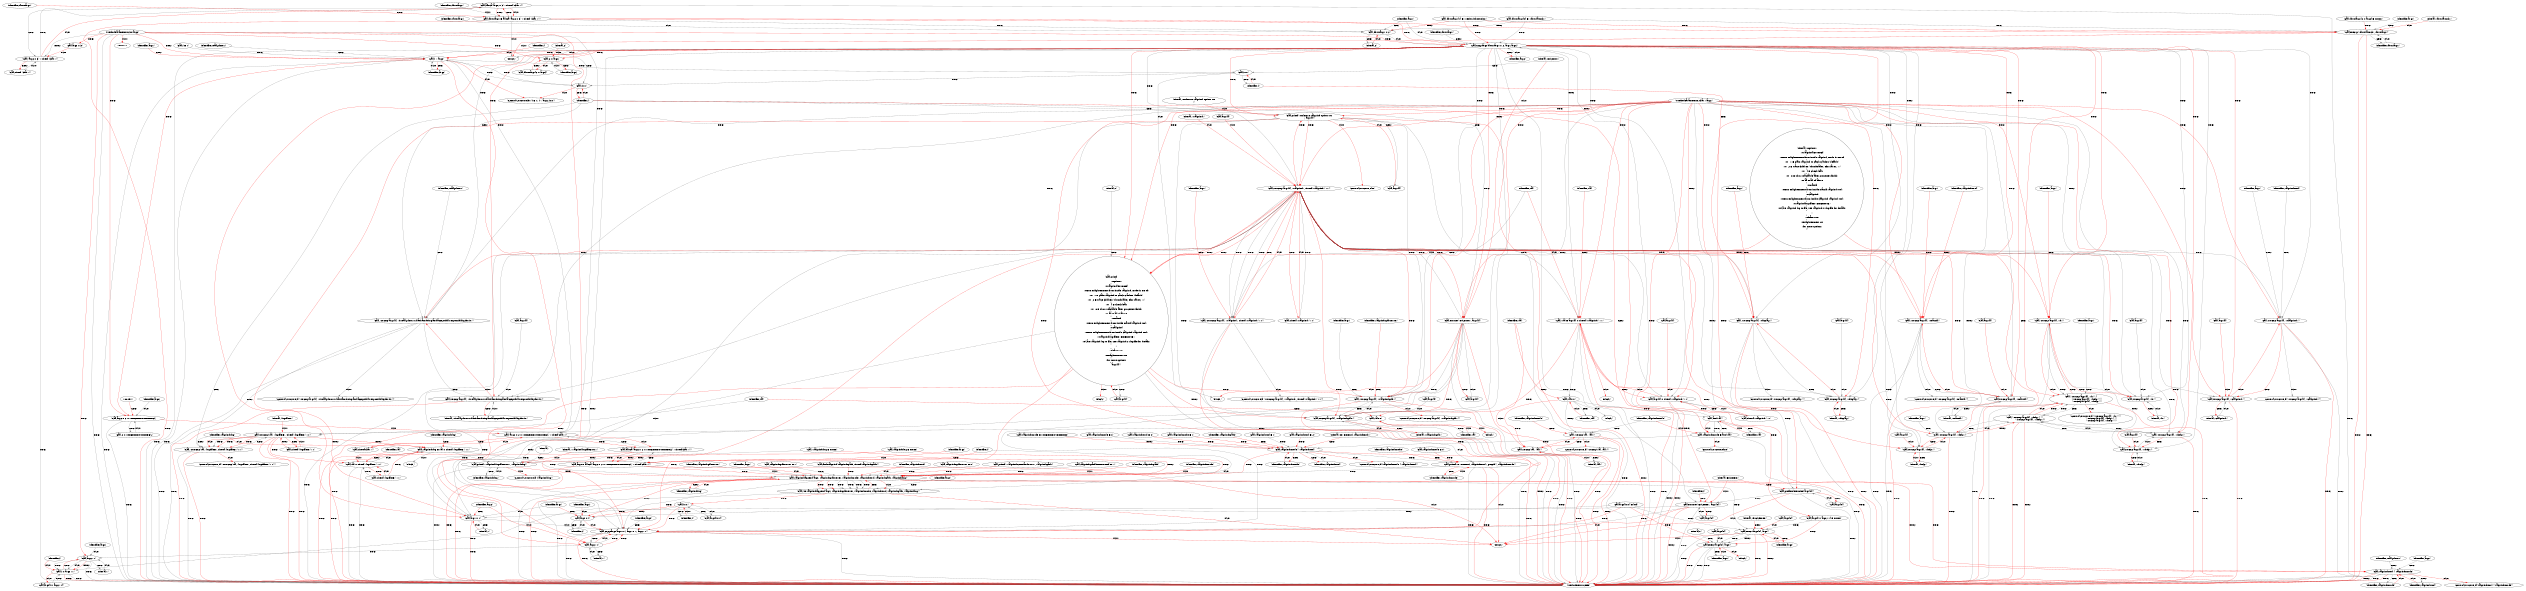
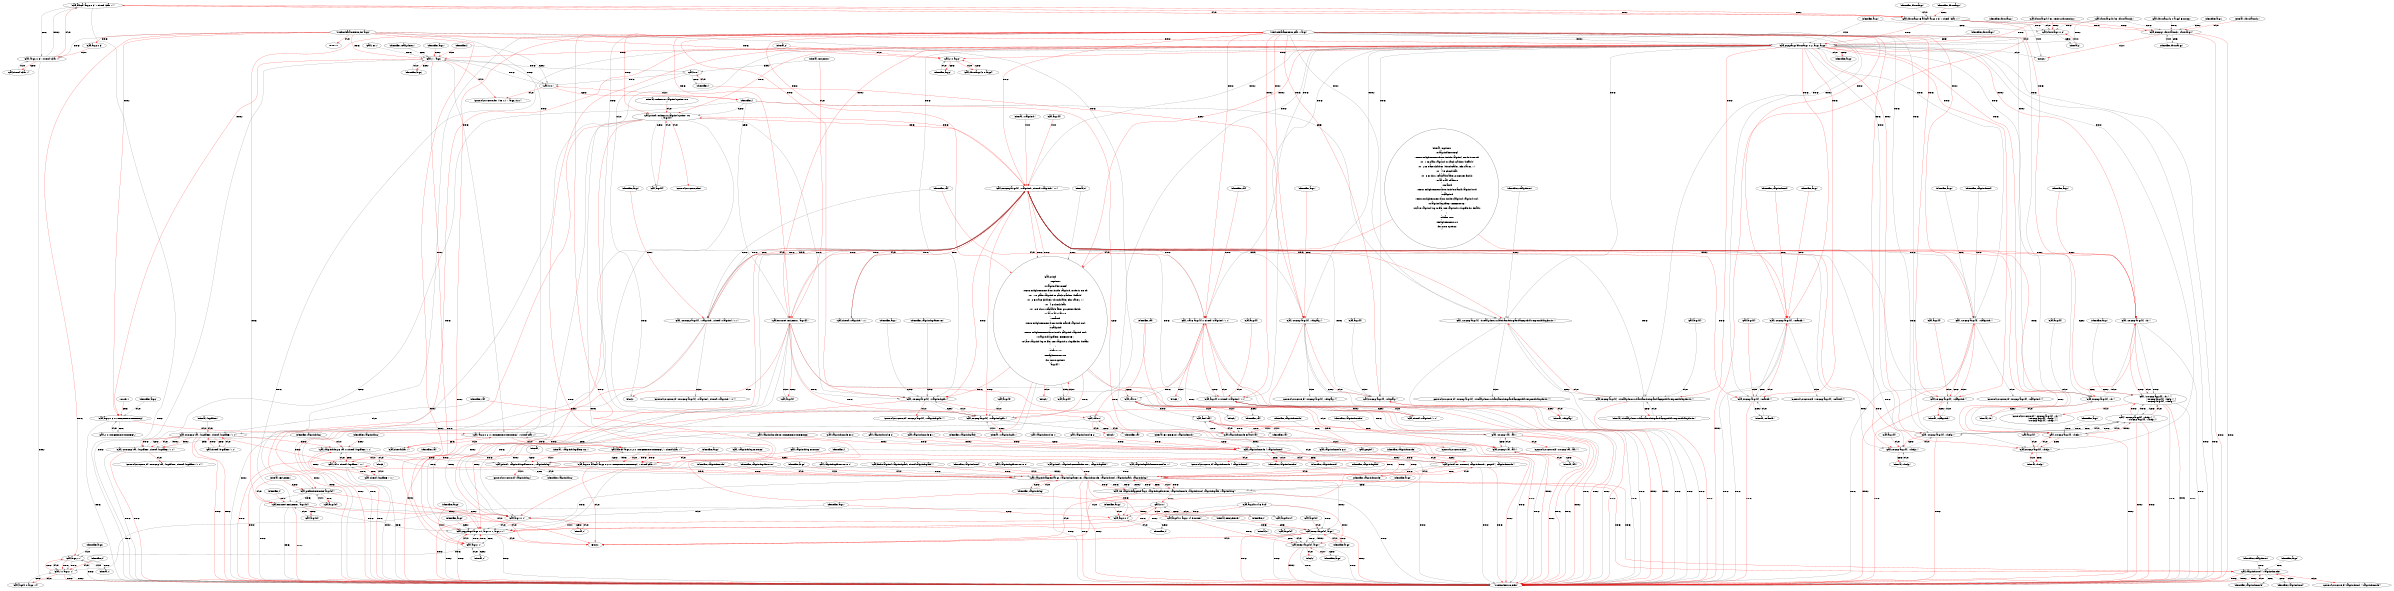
edge "(Call,atoi(val))" -> "(Call,copy_args(dbus_argv + 2, argv, argc))": now "(MethodParameterIn,char **argv)" -> "(Call,copy_args(dbus_argv + 2, argv, argc))"
node "(Call,getpid())": added
edge "(MethodParameterIn,int argc)" -> "(MethodReturn,RET)": now "(MethodParameterIn,int argc)" -> "(Call,valgrind_mode = atoi(val))"
